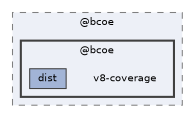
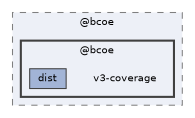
node "v8-coverage": label "v8-coverage" -> "v3-coverage"
